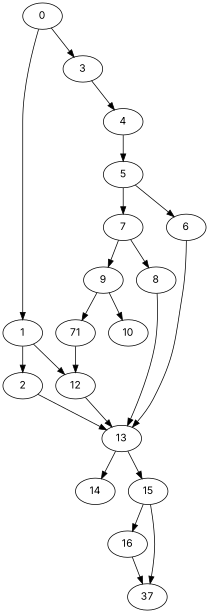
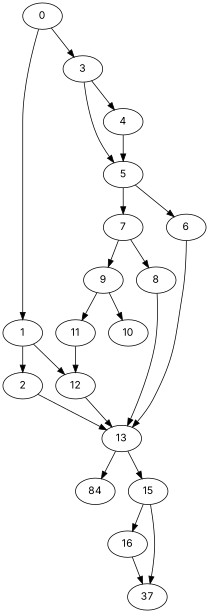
edge "3" -> "5": added
node "71": label "71" -> "11"
node "14": label "14" -> "84"
